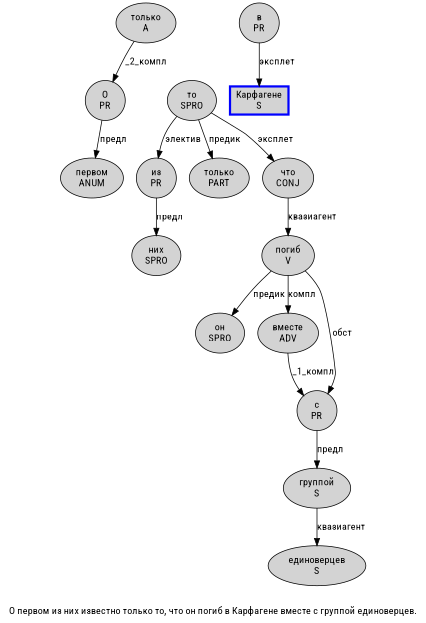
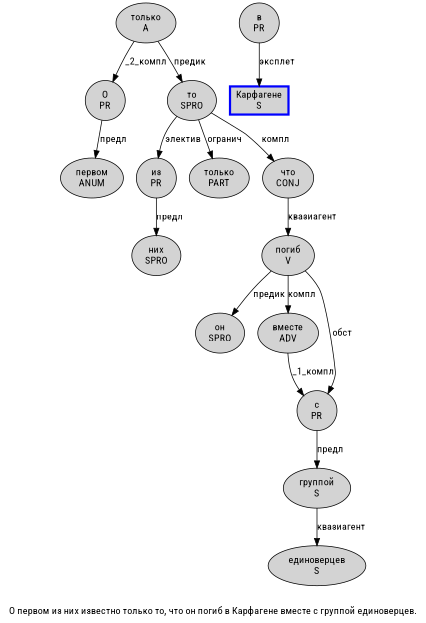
edge "только A" -> "то SPRO": added, label "предик"
edge "то SPRO" -> "только PART": label "предик" -> "огранич"
edge "то SPRO" -> "что CONJ": label "эксплет" -> "компл"
